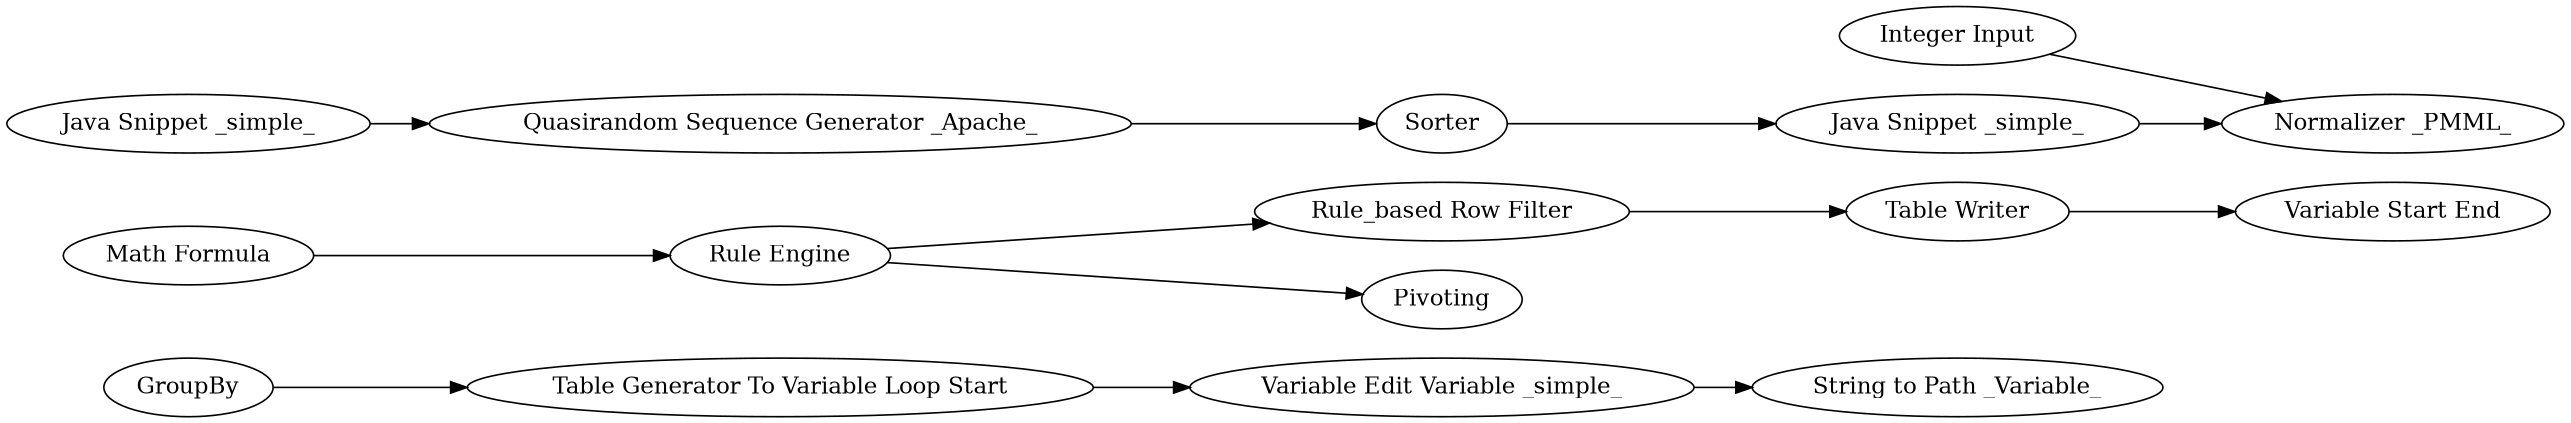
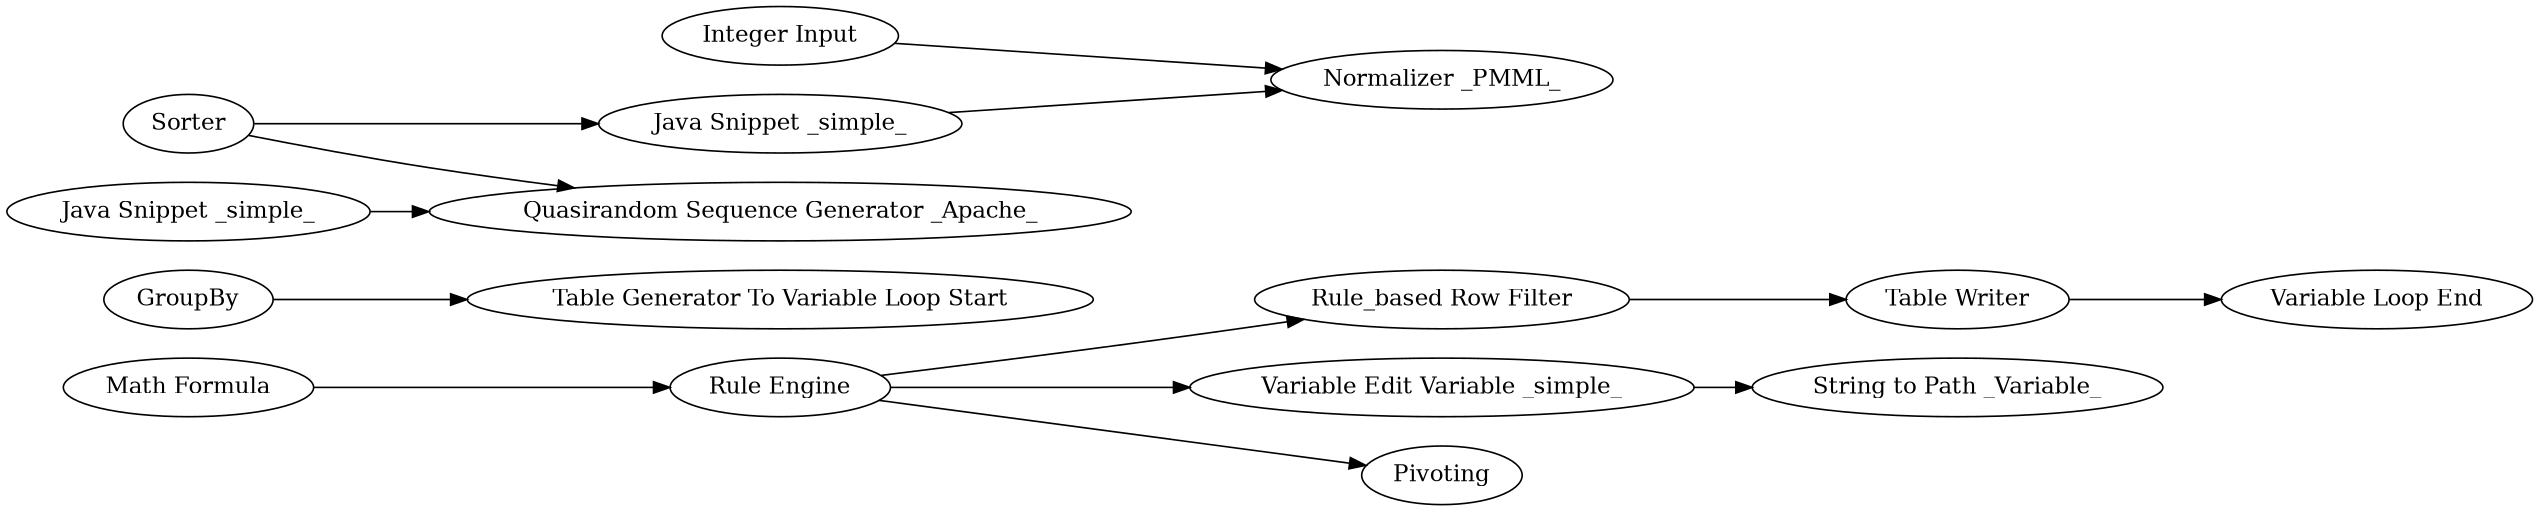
edge "Quasirandom Sequence Generator _Apache_" -> "Sorter": reversed
node "Variable Start End": label "Variable Start End" -> "Variable Loop End"
edge "Table Generator To Variable Loop Start" -> "Variable Edit Variable _simple_": now "Rule Engine" -> "Variable Edit Variable _simple_"
